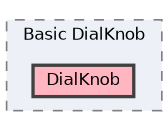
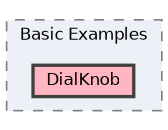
cluster "Basic DialKnob": label "Basic DialKnob" -> "Basic Examples"
